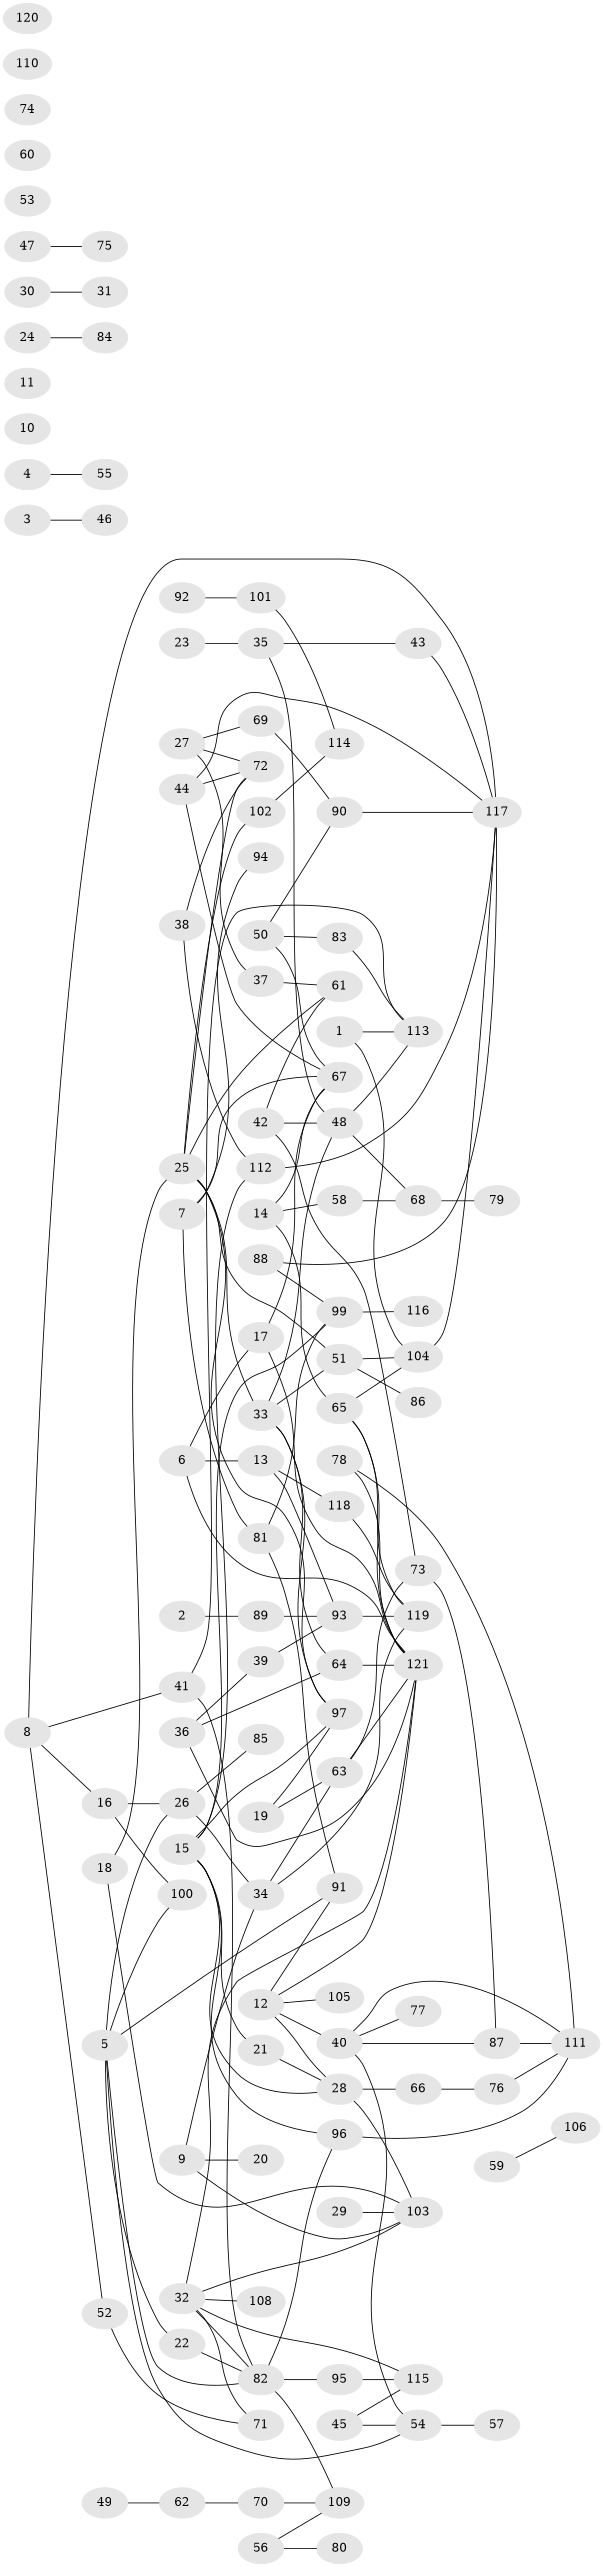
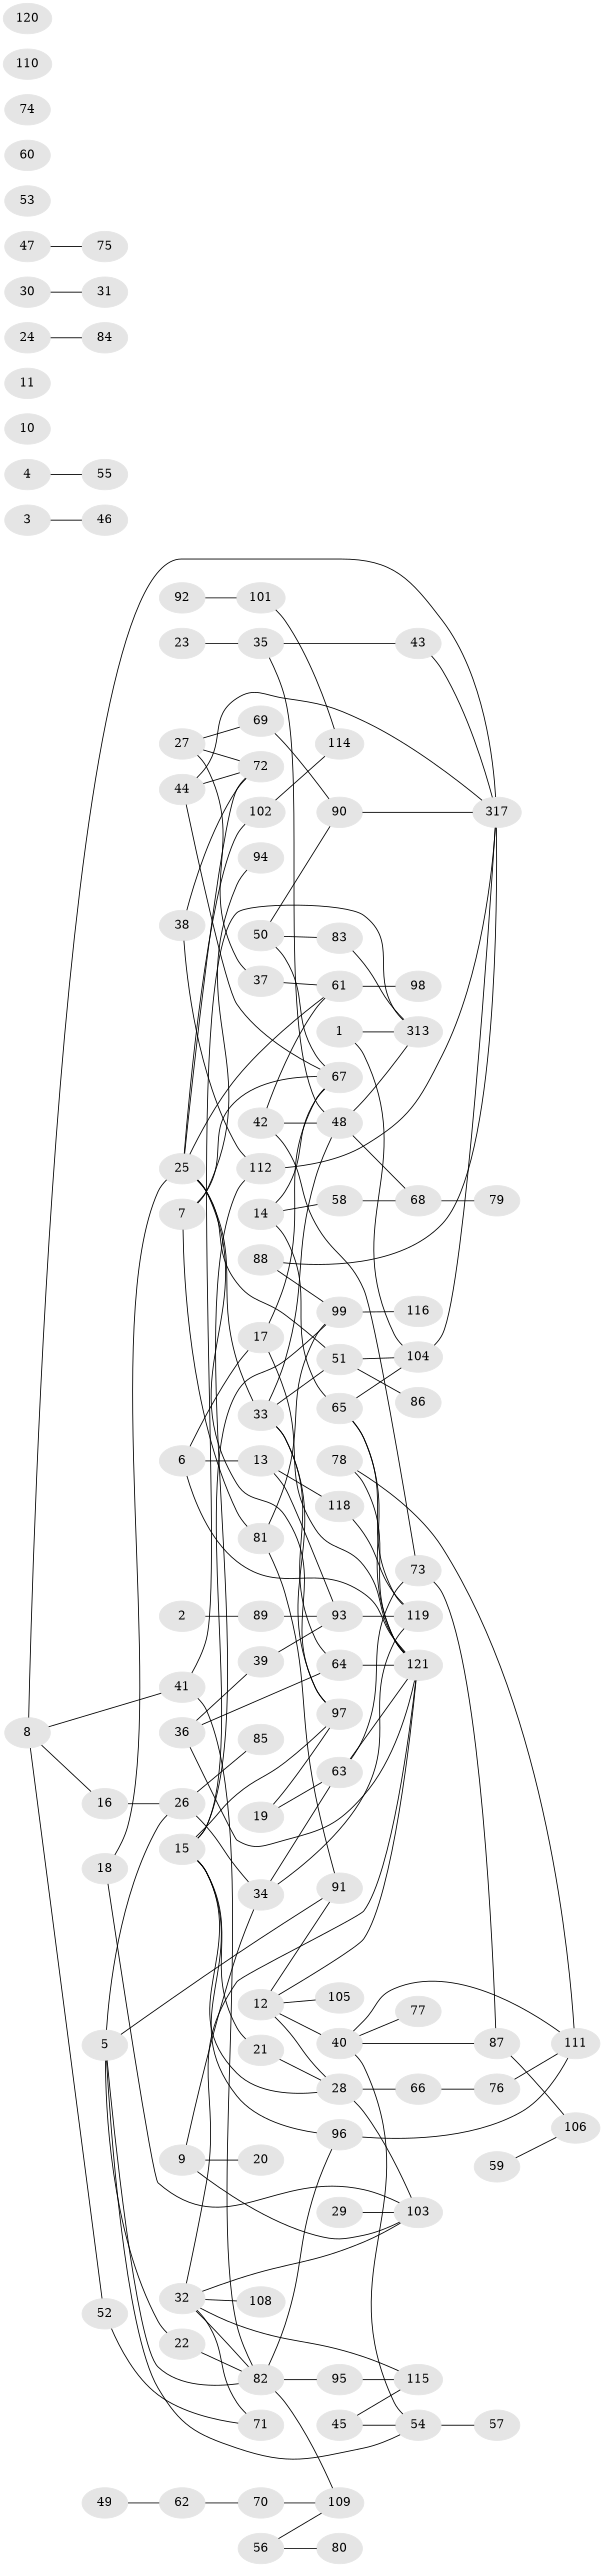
node "117": label "117" -> "317"
node "98": added
node "113": label "113" -> "313"
node "100": removed
edge "87" -- "111": now "87" -- "106"
